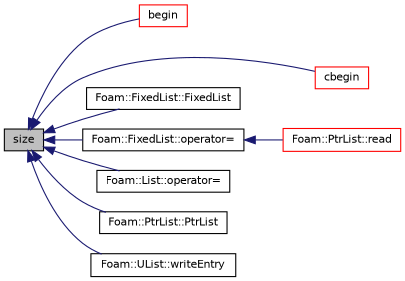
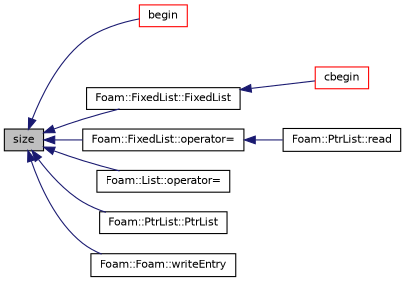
edge "cbegin" -> "size": now "cbegin" -> "Foam::FixedList::FixedList"
node "Foam::PtrList::read": color red -> black
node "Foam::UList::writeEntry": label "Foam::UList::writeEntry" -> "Foam::Foam::writeEntry"
